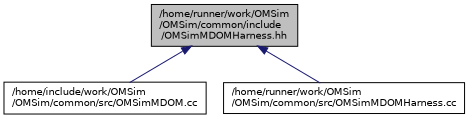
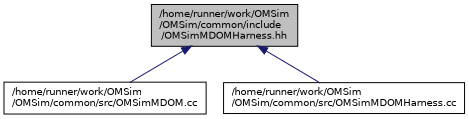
node "/home/include/work/OMSim /OMSim/common/src/OMSimMDOM.cc": label "/home/include/work/OMSim /OMSim/common/src/OMSimMDOM.cc" -> "/home/runner/work/OMSim /OMSim/common/src/OMSimMDOM.cc"
